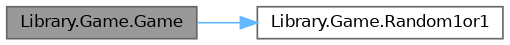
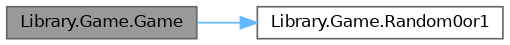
node "Library.Game.Random1or1": label "Library.Game.Random1or1" -> "Library.Game.Random0or1"
